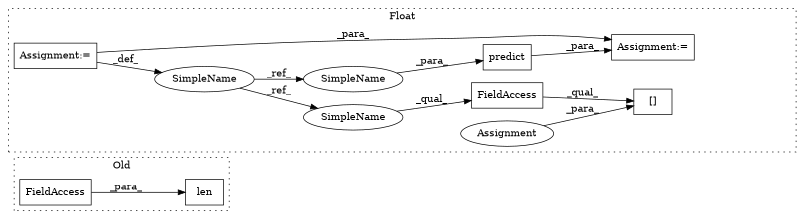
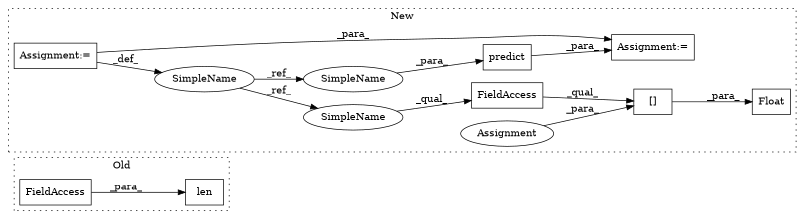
cluster "Float": label "Float" -> "New"
node "Float": added
